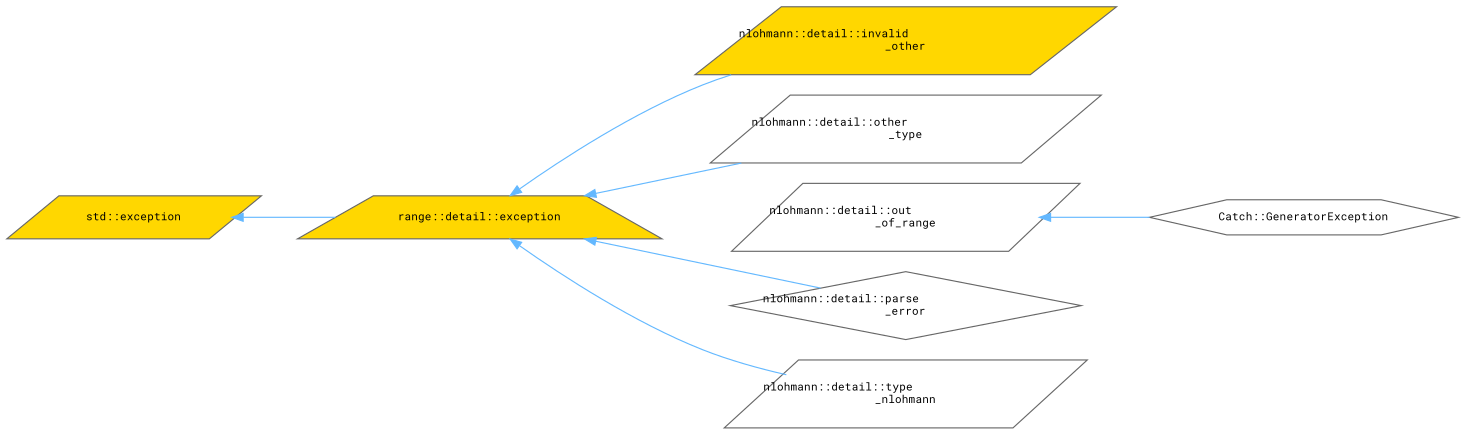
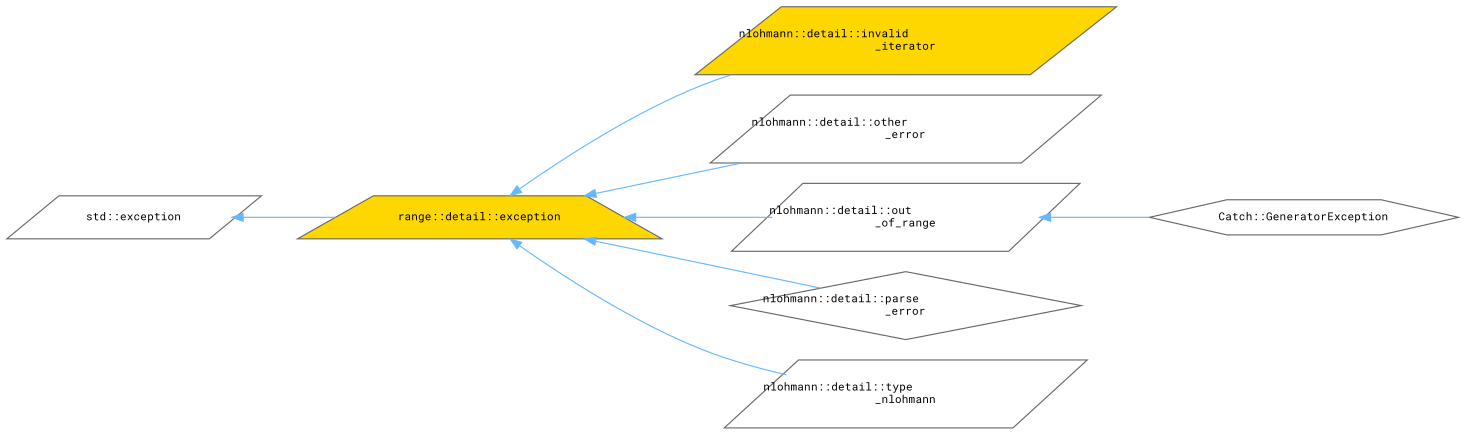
node "nlohmann::detail::invalid _other": label "nlohmann::detail::invalid _other" -> "nlohmann::detail::invalid _iterator"
node "nlohmann::detail::other _type": label "nlohmann::detail::other _type" -> "nlohmann::detail::other _error"
node "std::exception": fillcolor gold -> white
edge "nlohmann::detail::out _of_range" -> "range::detail::exception": added
